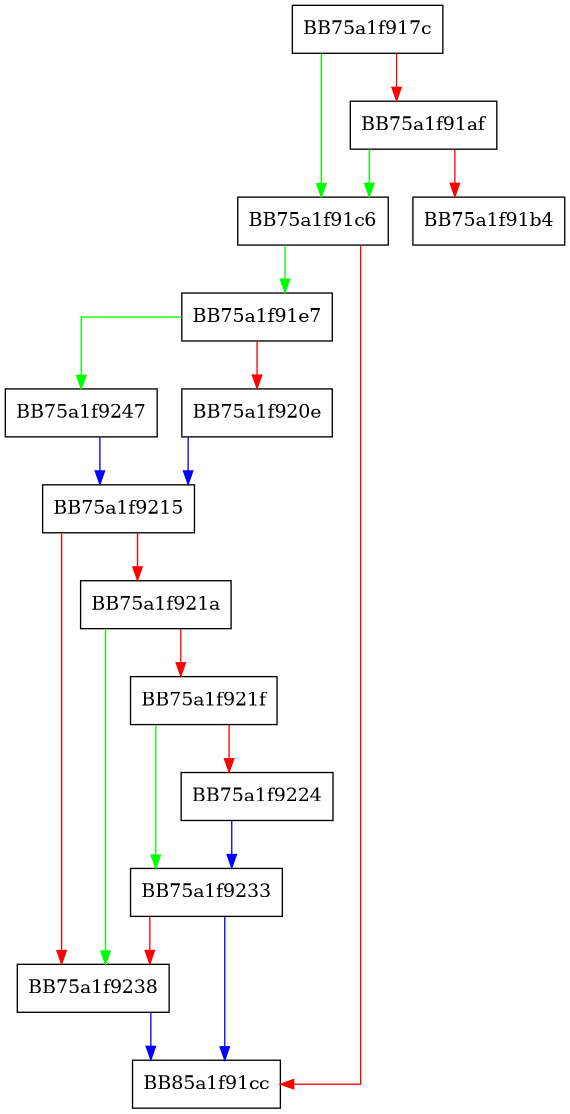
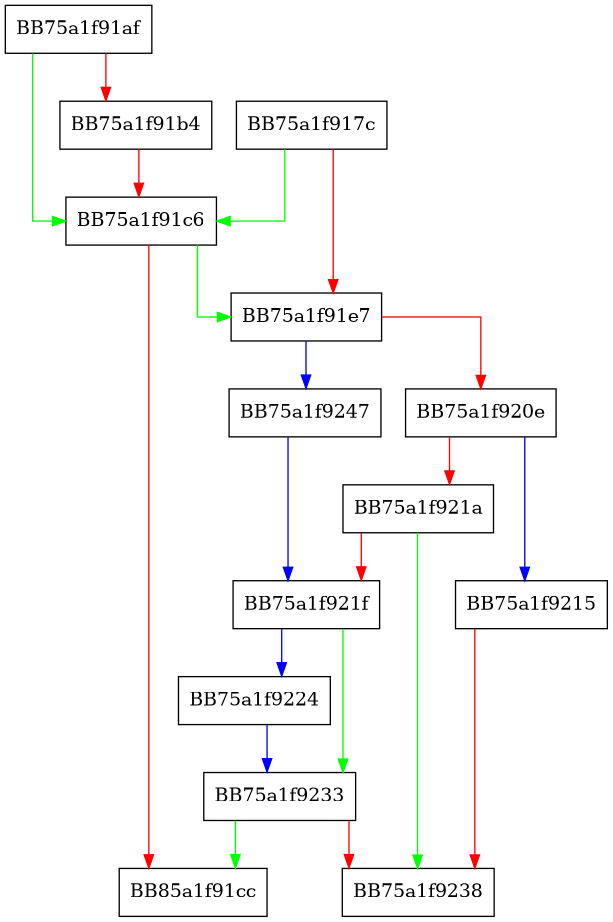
edge "BB75a1f917c" -> "BB75a1f91af": now "BB75a1f917c" -> "BB75a1f91e7"
edge "BB75a1f91b4" -> "BB75a1f91c6": added
edge "BB75a1f91e7" -> "BB75a1f9247": color green -> blue
edge "BB75a1f9247" -> "BB75a1f9215": now "BB75a1f9247" -> "BB75a1f921f"
edge "BB75a1f9215" -> "BB75a1f921a": now "BB75a1f920e" -> "BB75a1f921a"
edge "BB75a1f921f" -> "BB75a1f9224": color red -> blue
edge "BB75a1f9233" -> "BB85a1f91cc": color blue -> green
edge "BB75a1f9238" -> "BB85a1f91cc": removed
